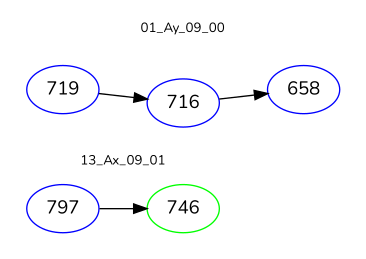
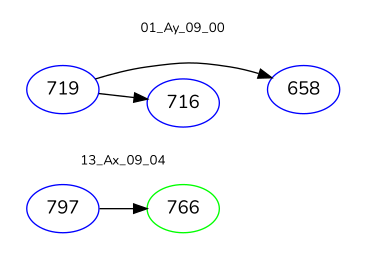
edge "716" -> "658": now "719" -> "658"
cluster "13_Ax_09_01": label "13_Ax_09_01" -> "13_Ax_09_04"
node "746": label "746" -> "766"
